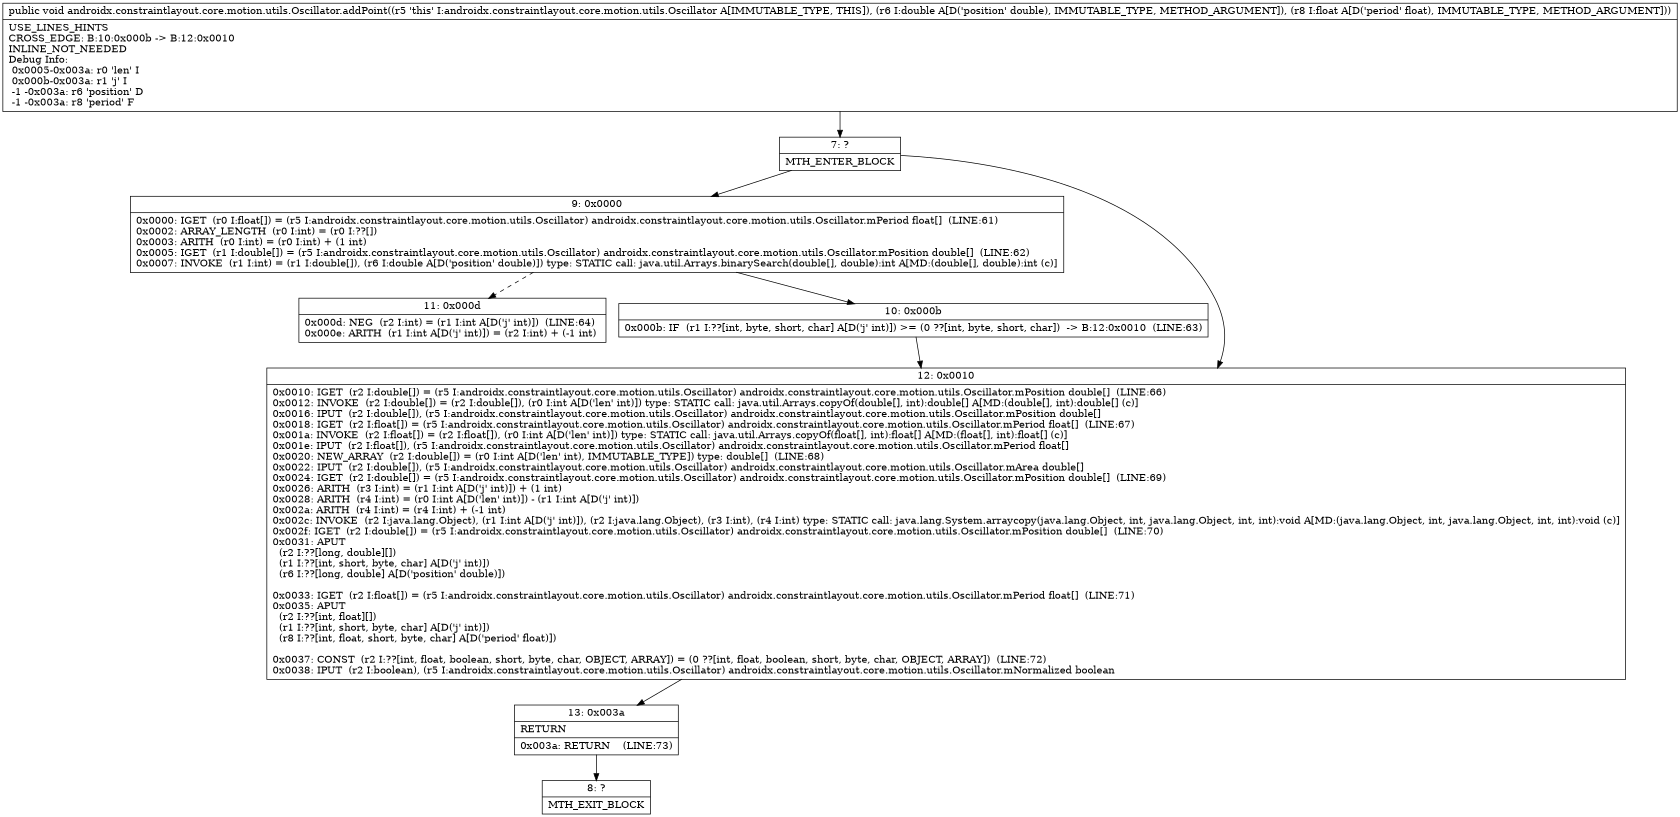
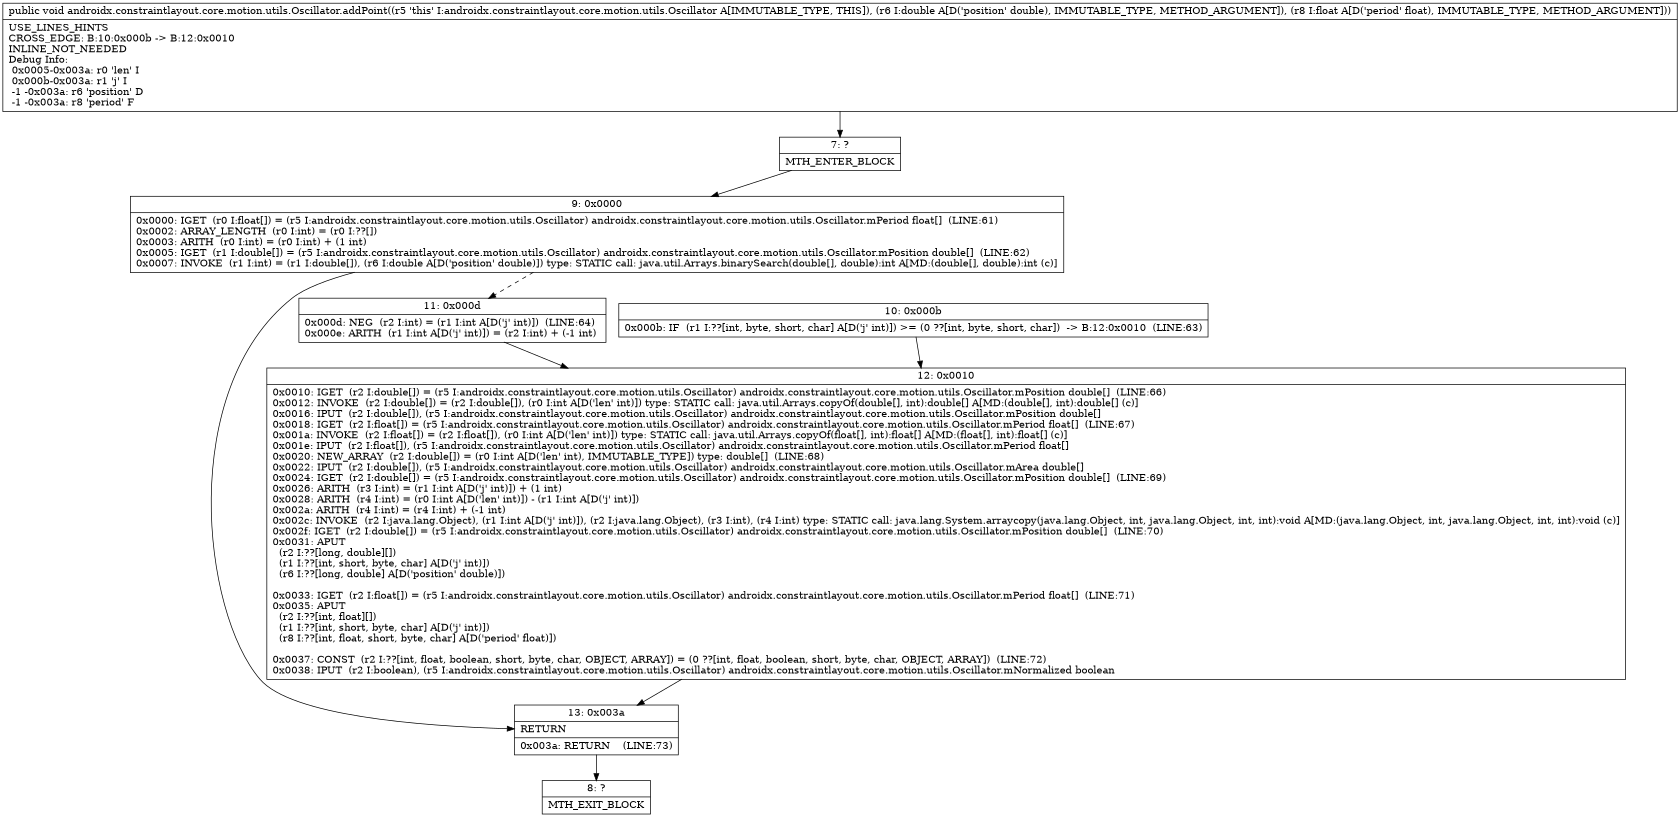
edge "7: ?" -> "12: 0x0010": now "11: 0x000d" -> "12: 0x0010"
edge "9: 0x0000" -> "10: 0x000b": now "9: 0x0000" -> "13: 0x003a"
